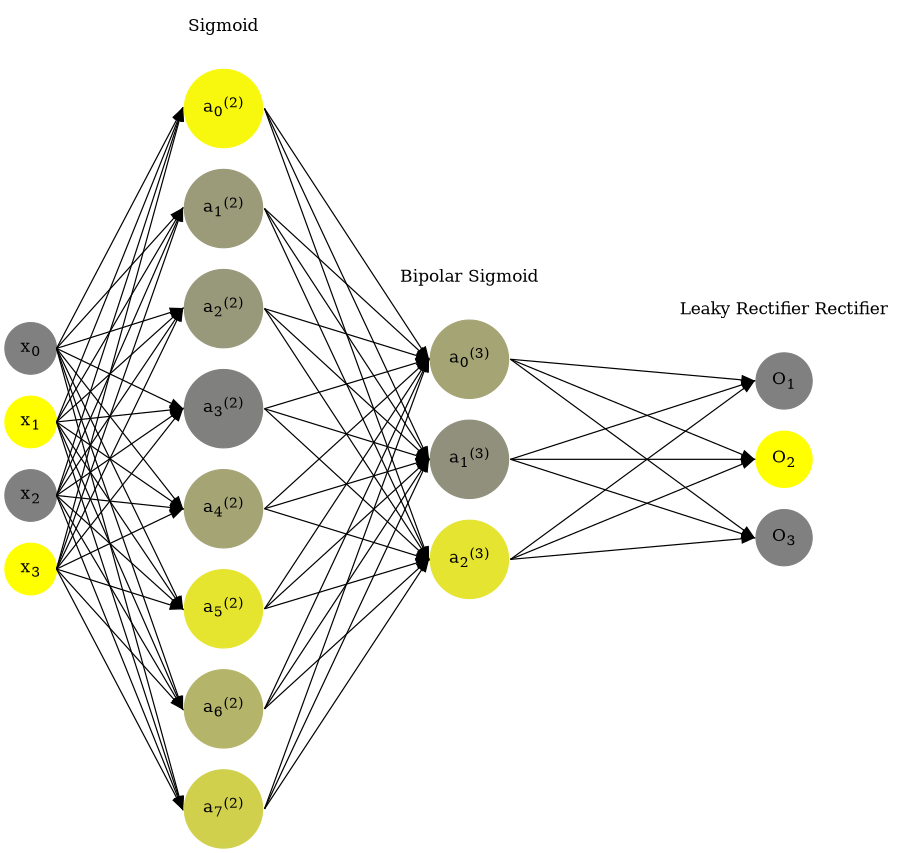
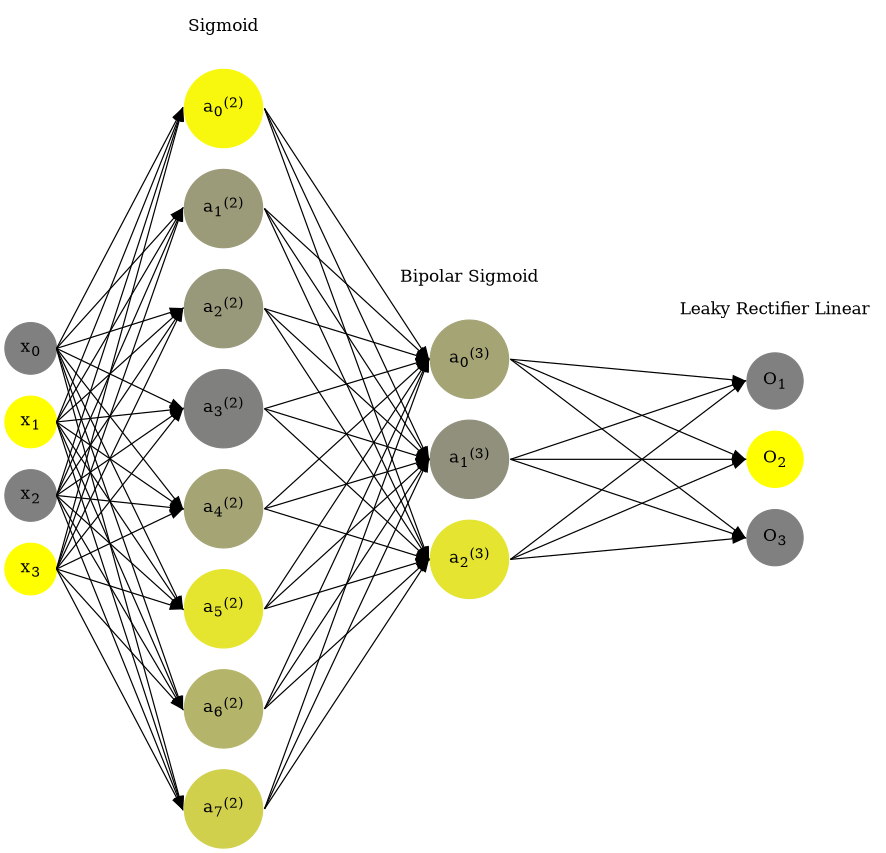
node "Leaky Rectifier Rectifier": label "Leaky Rectifier Rectifier" -> "Leaky Rectifier Linear"
